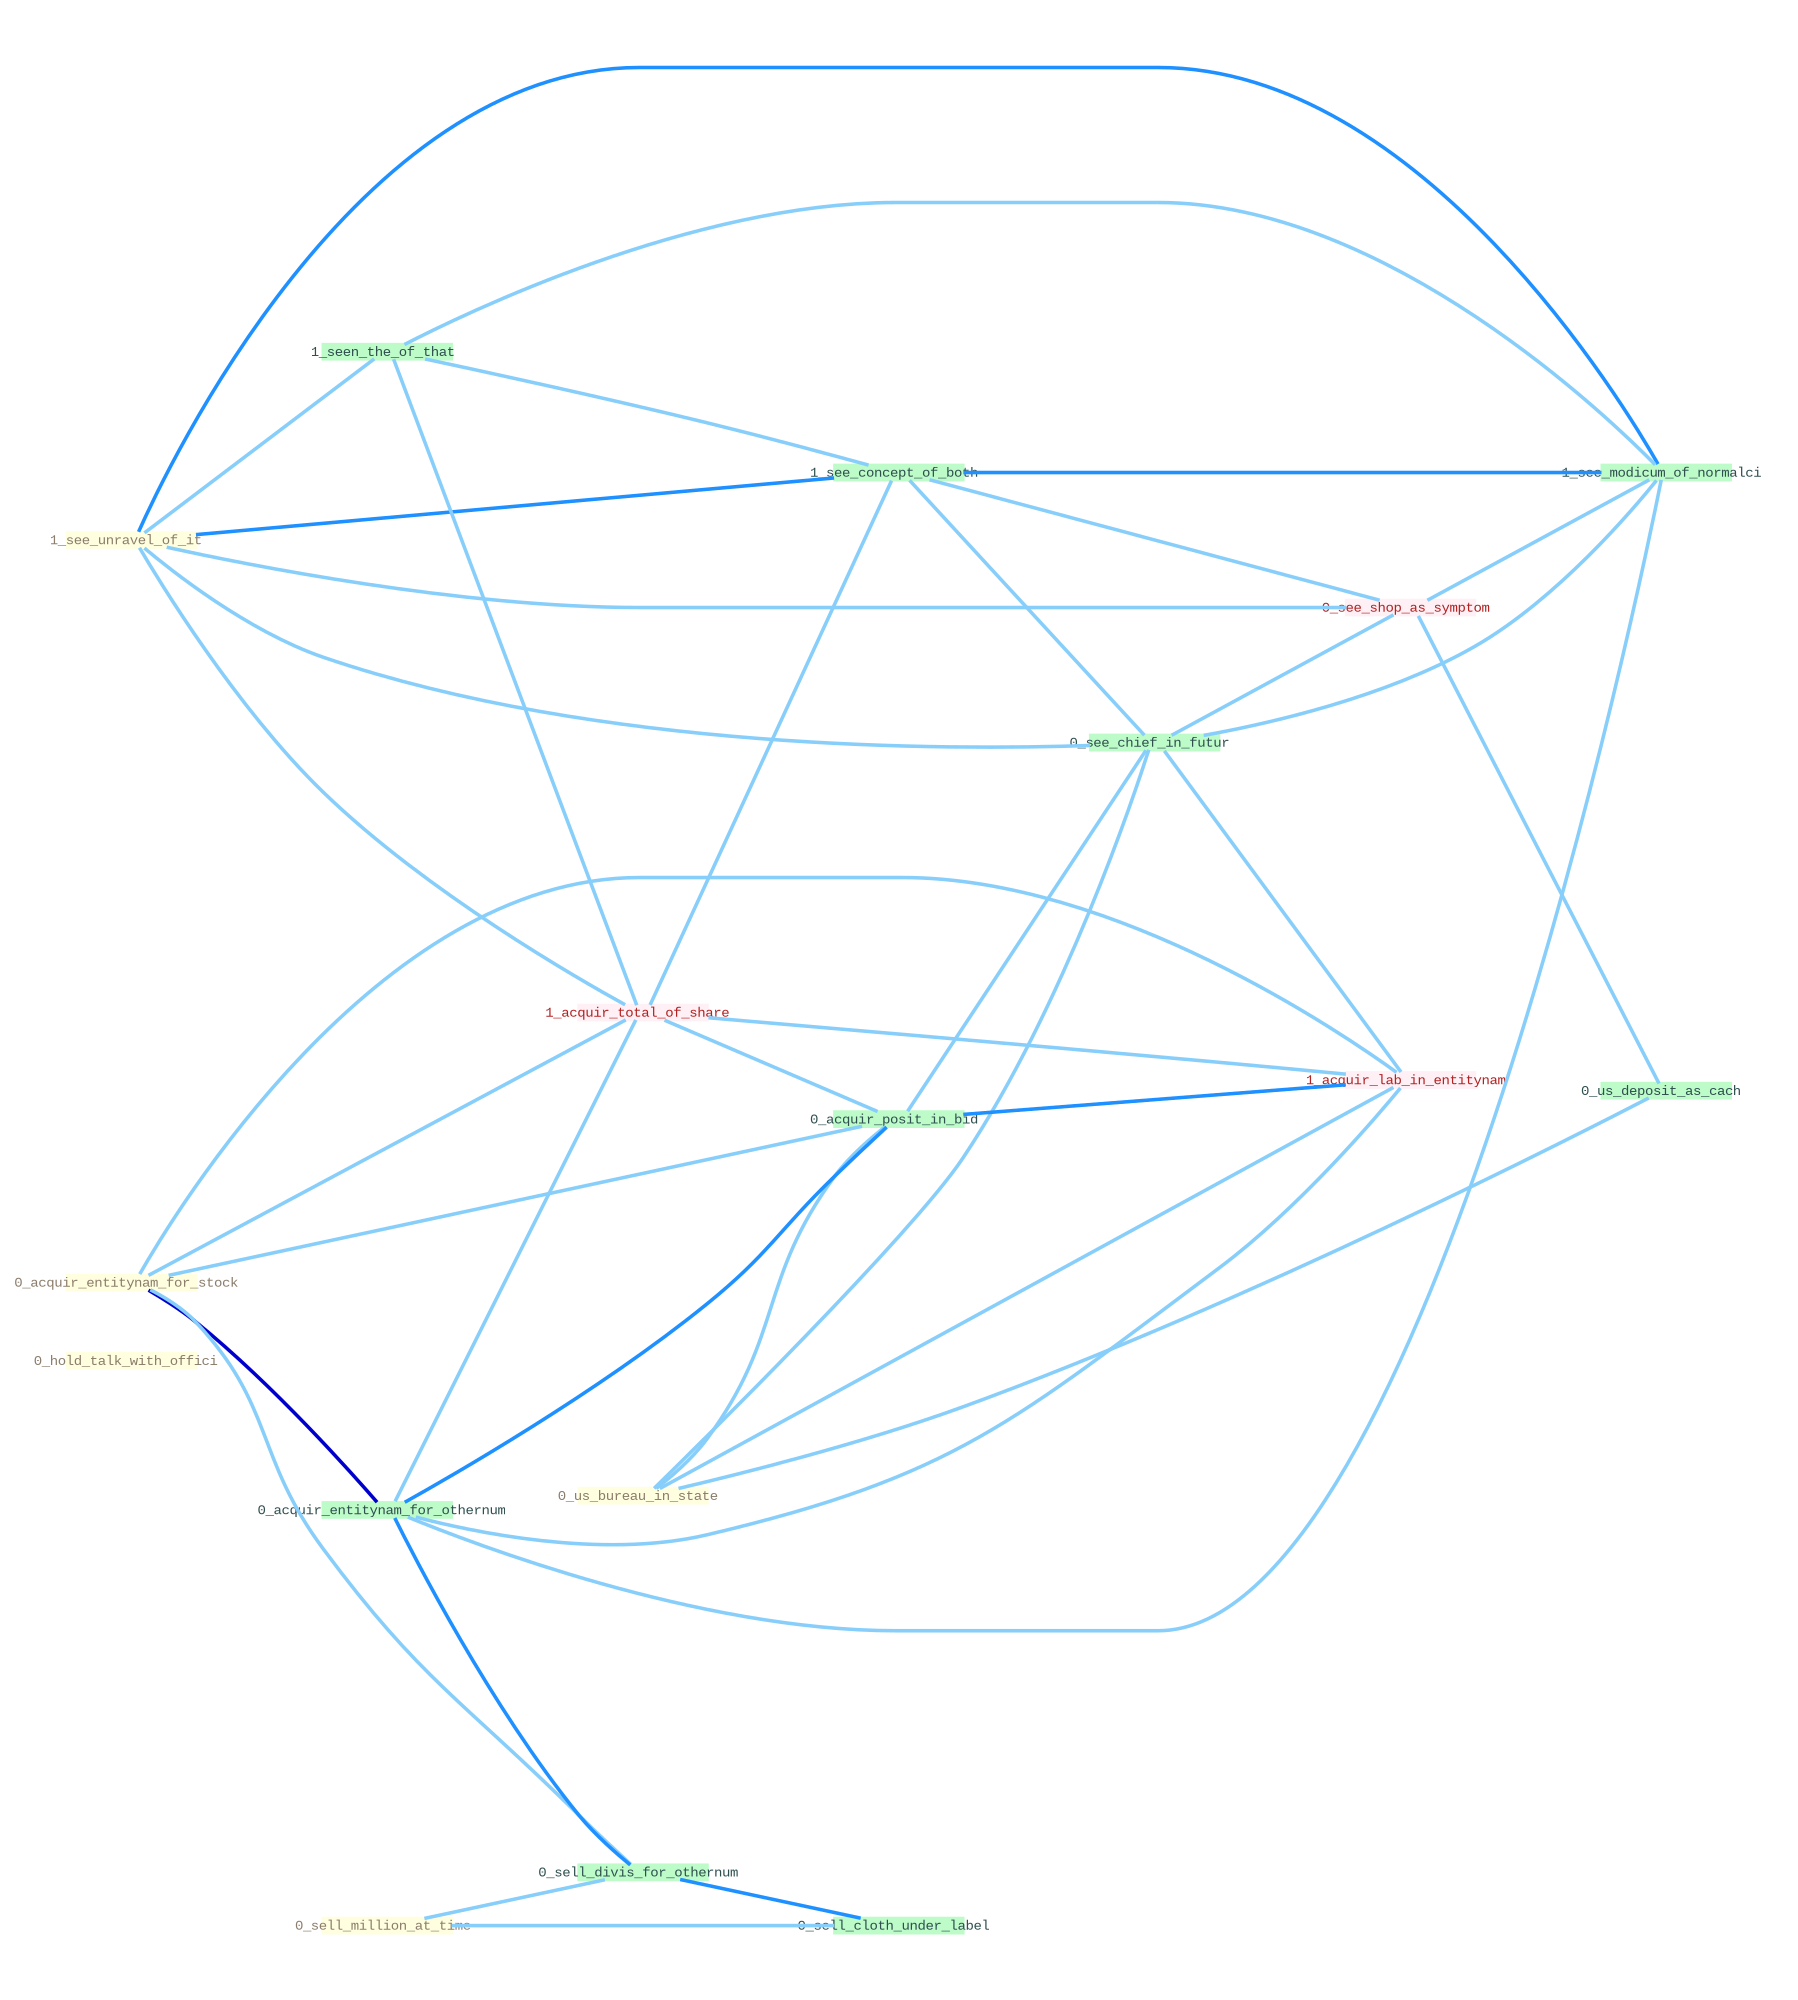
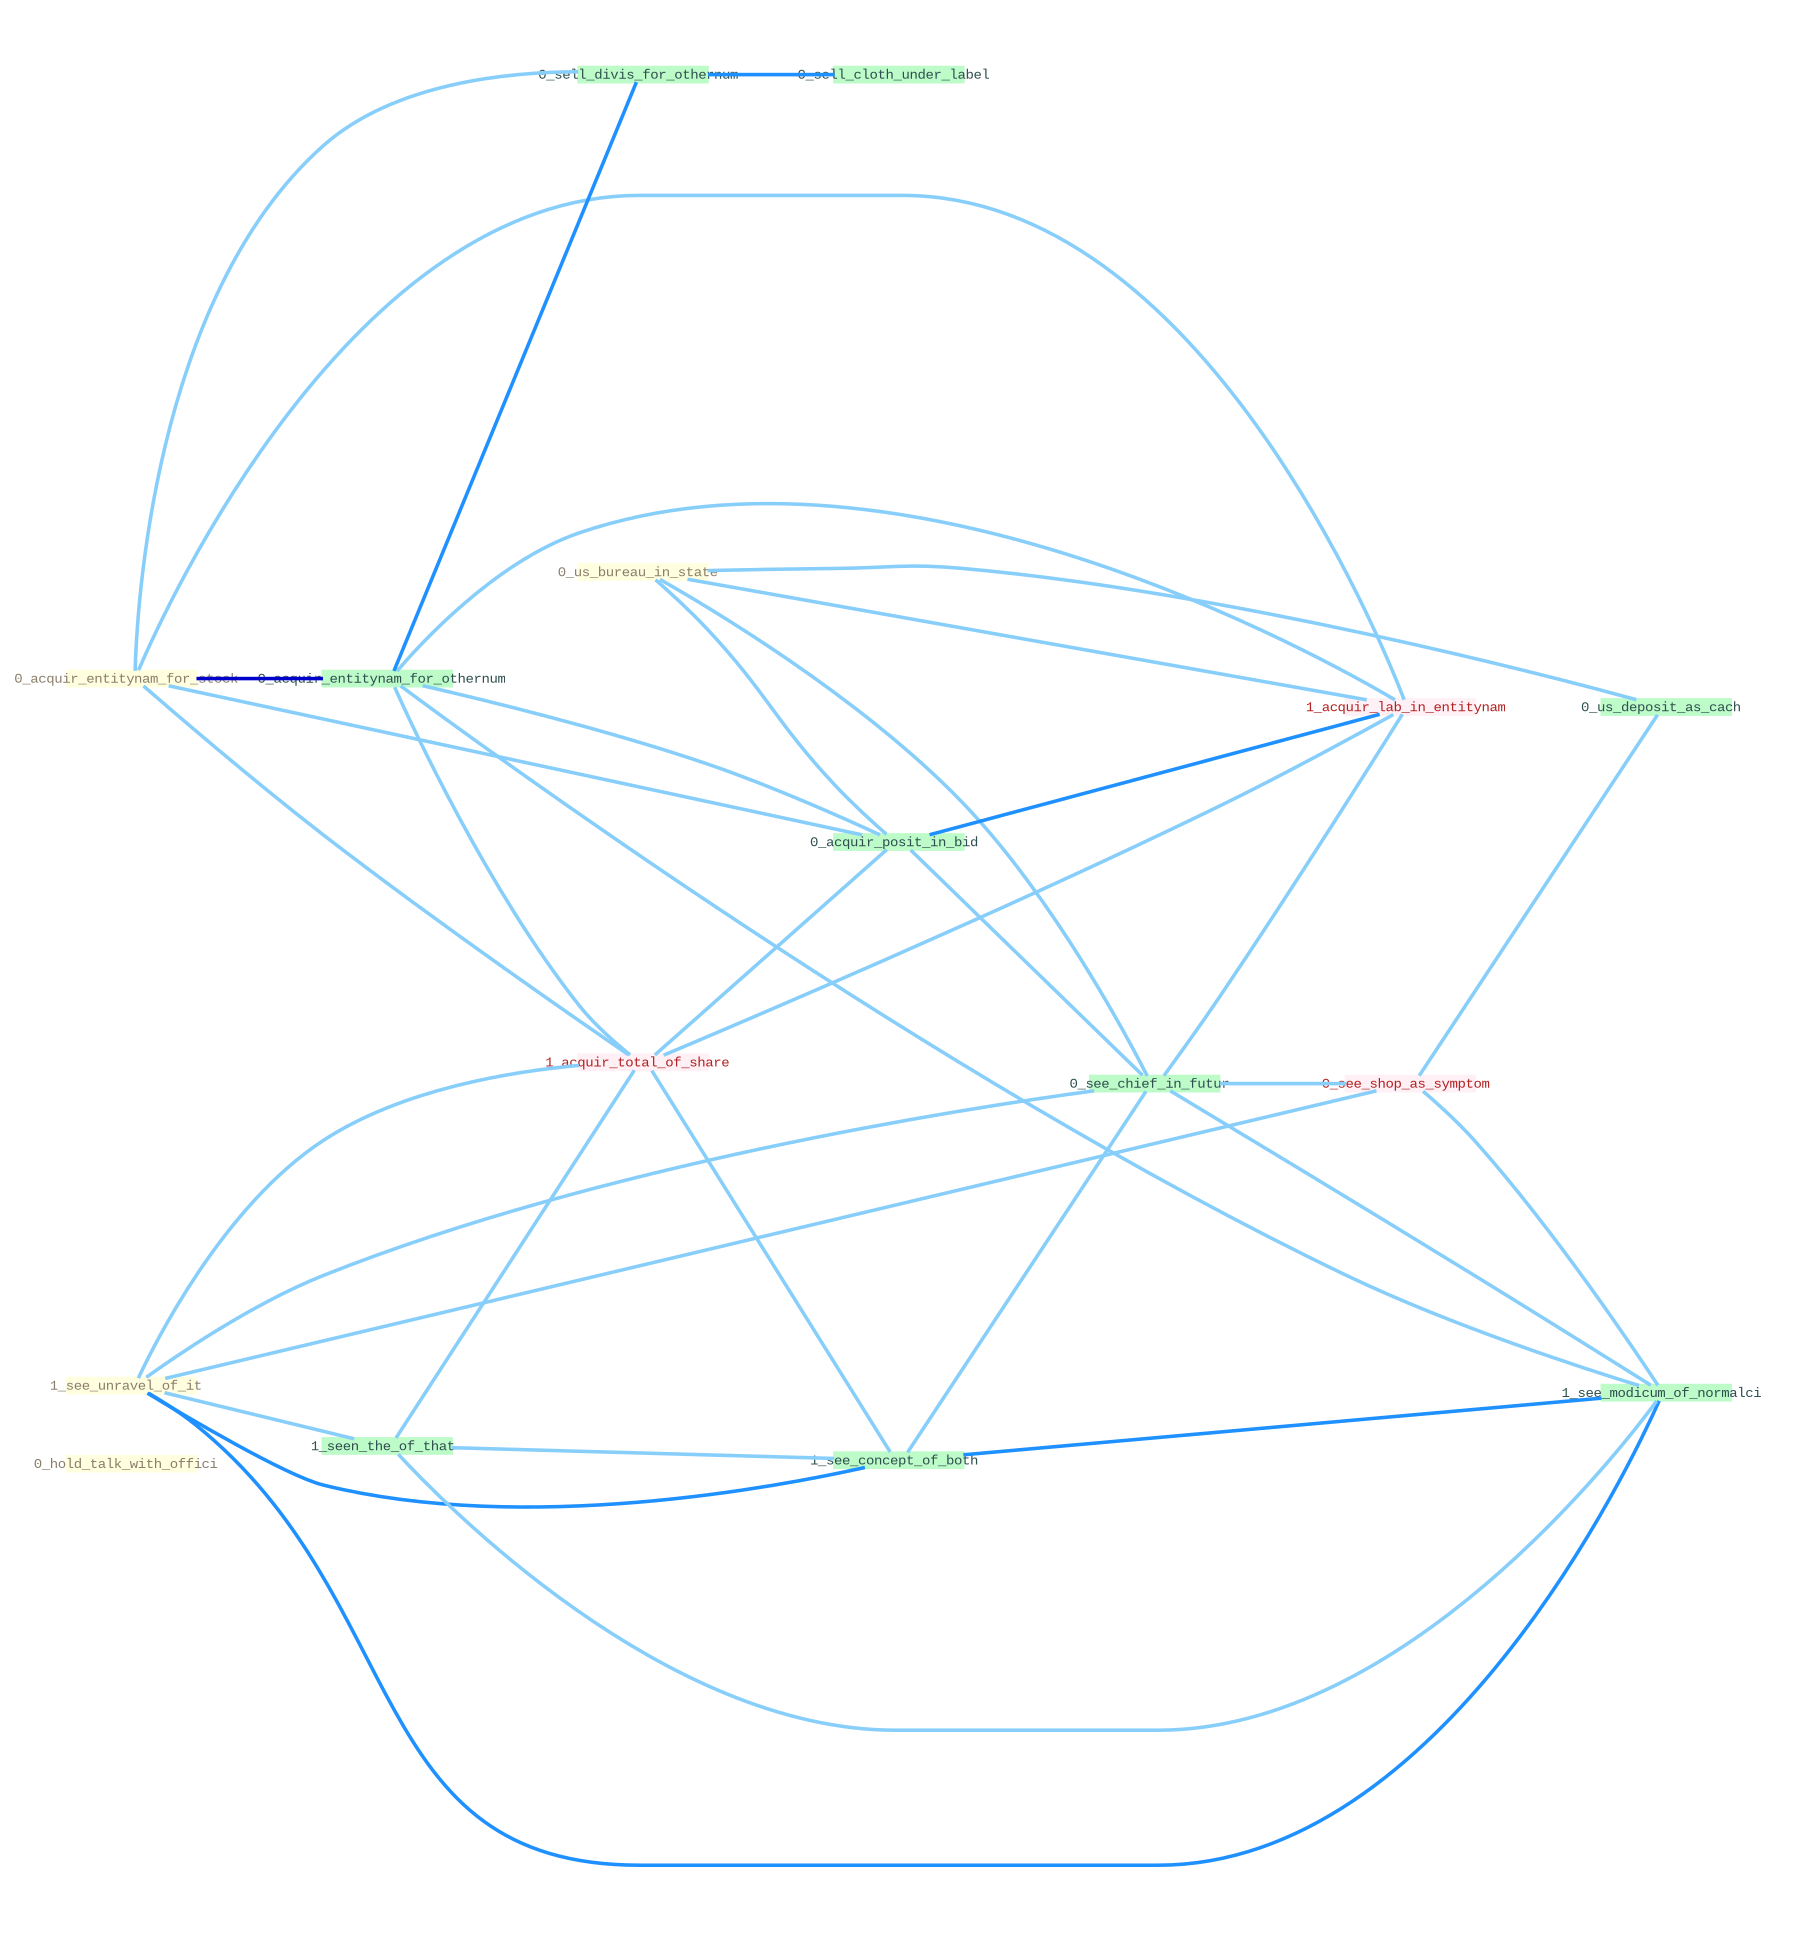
edge "1_see_concept_of_both" -- "0_see_shop_as_symptom": removed
edge "0_acquir_posit_in_bid" -- "0_acquir_entitynam_for_othernum": color #1e90ff -> #87cefa
node "0_sell_million_at_time": removed
